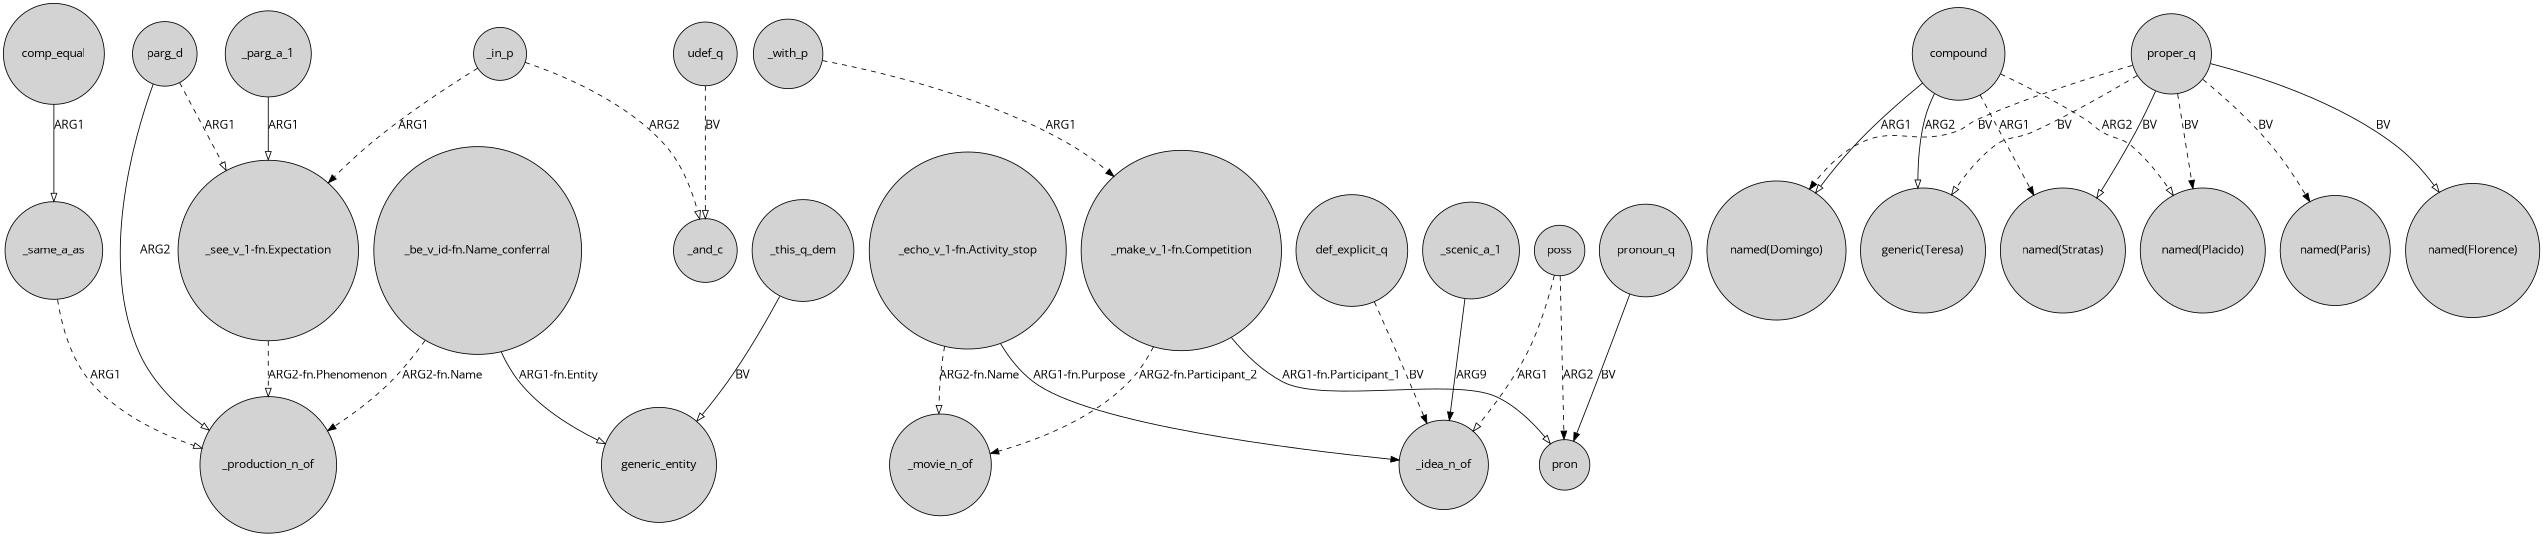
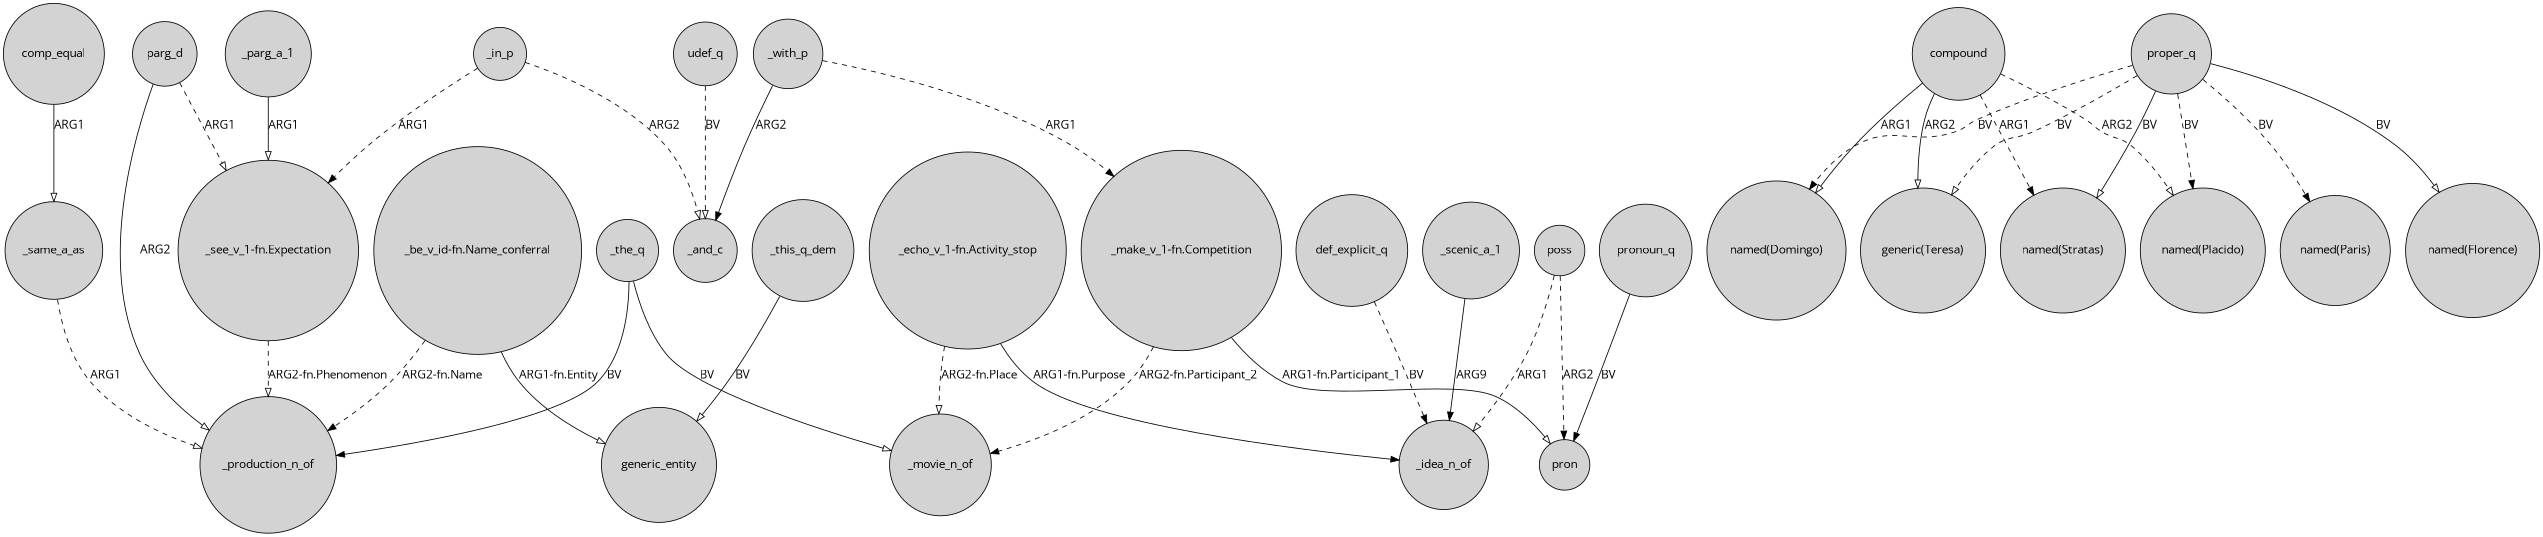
edge "_with_p" -> "_and_c": added, label "ARG2"
node "_the_q": added
edge "_echo_v_1-fn.Activity_stop" -> "_movie_n_of": label "ARG2-fn.Name" -> "ARG2-fn.Place"
